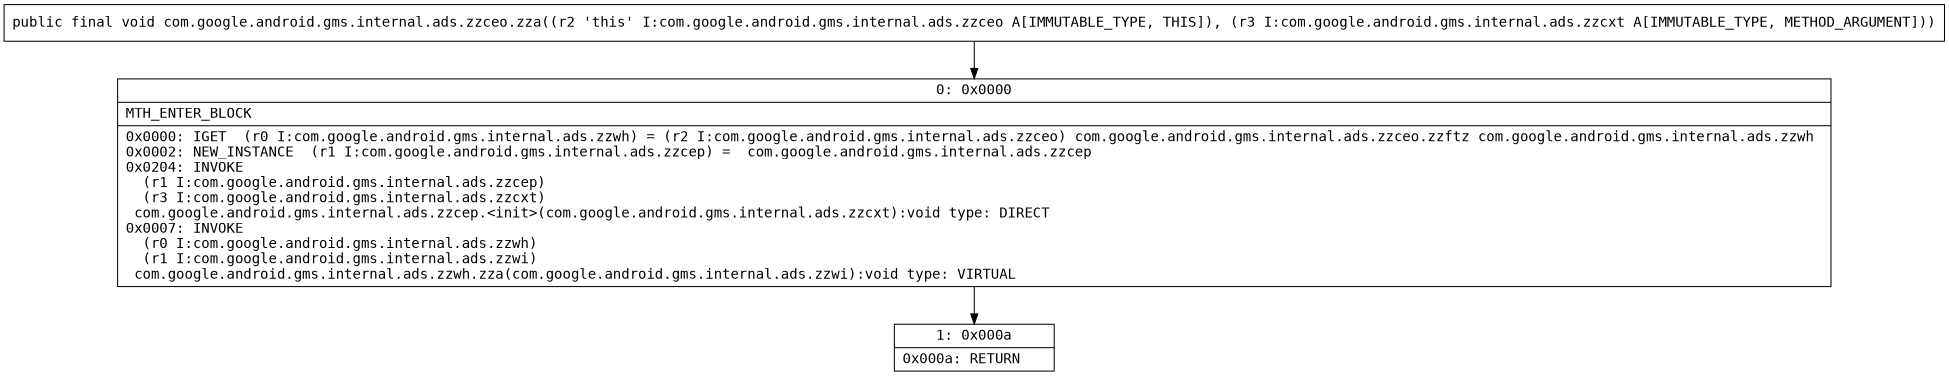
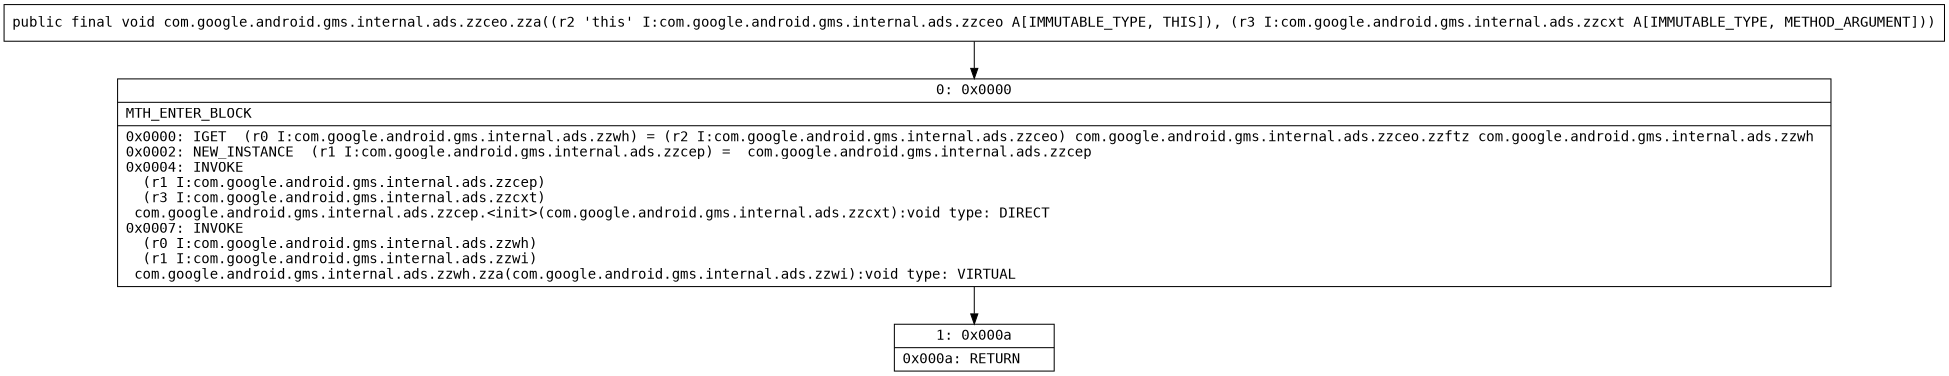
node "0: 0x0000": text "0x0204: INVOKE" -> "0x0004: INVOKE"
